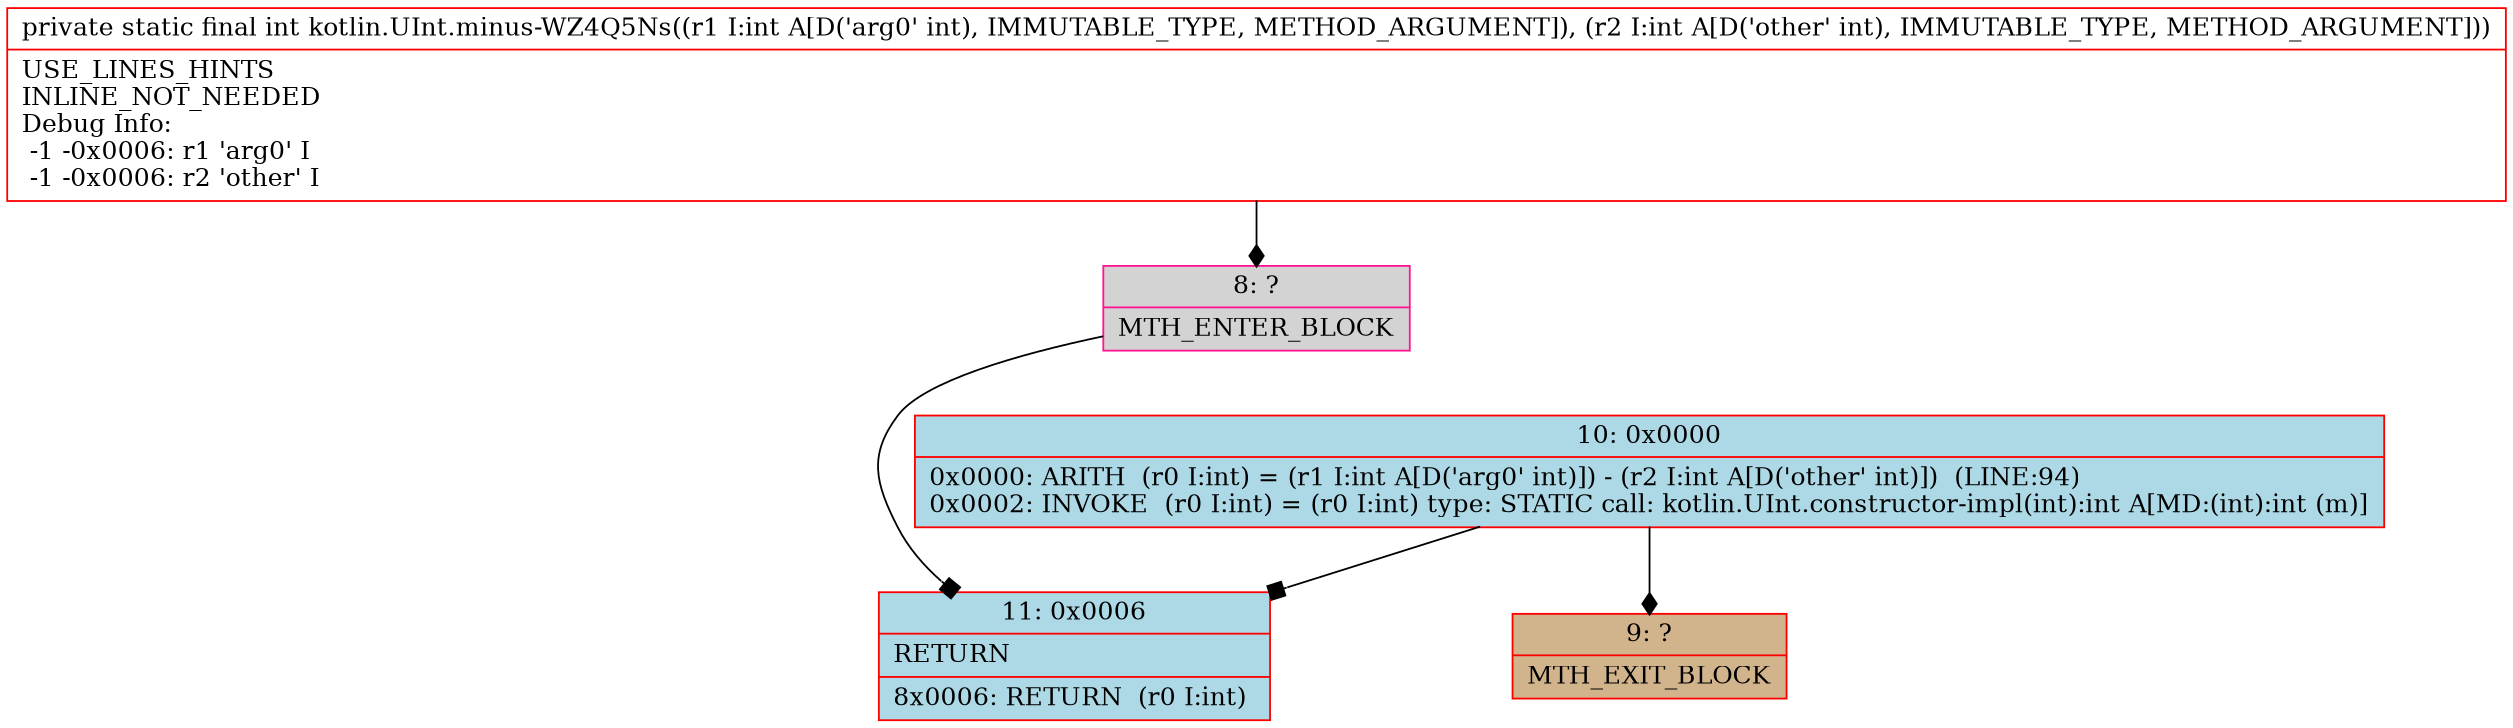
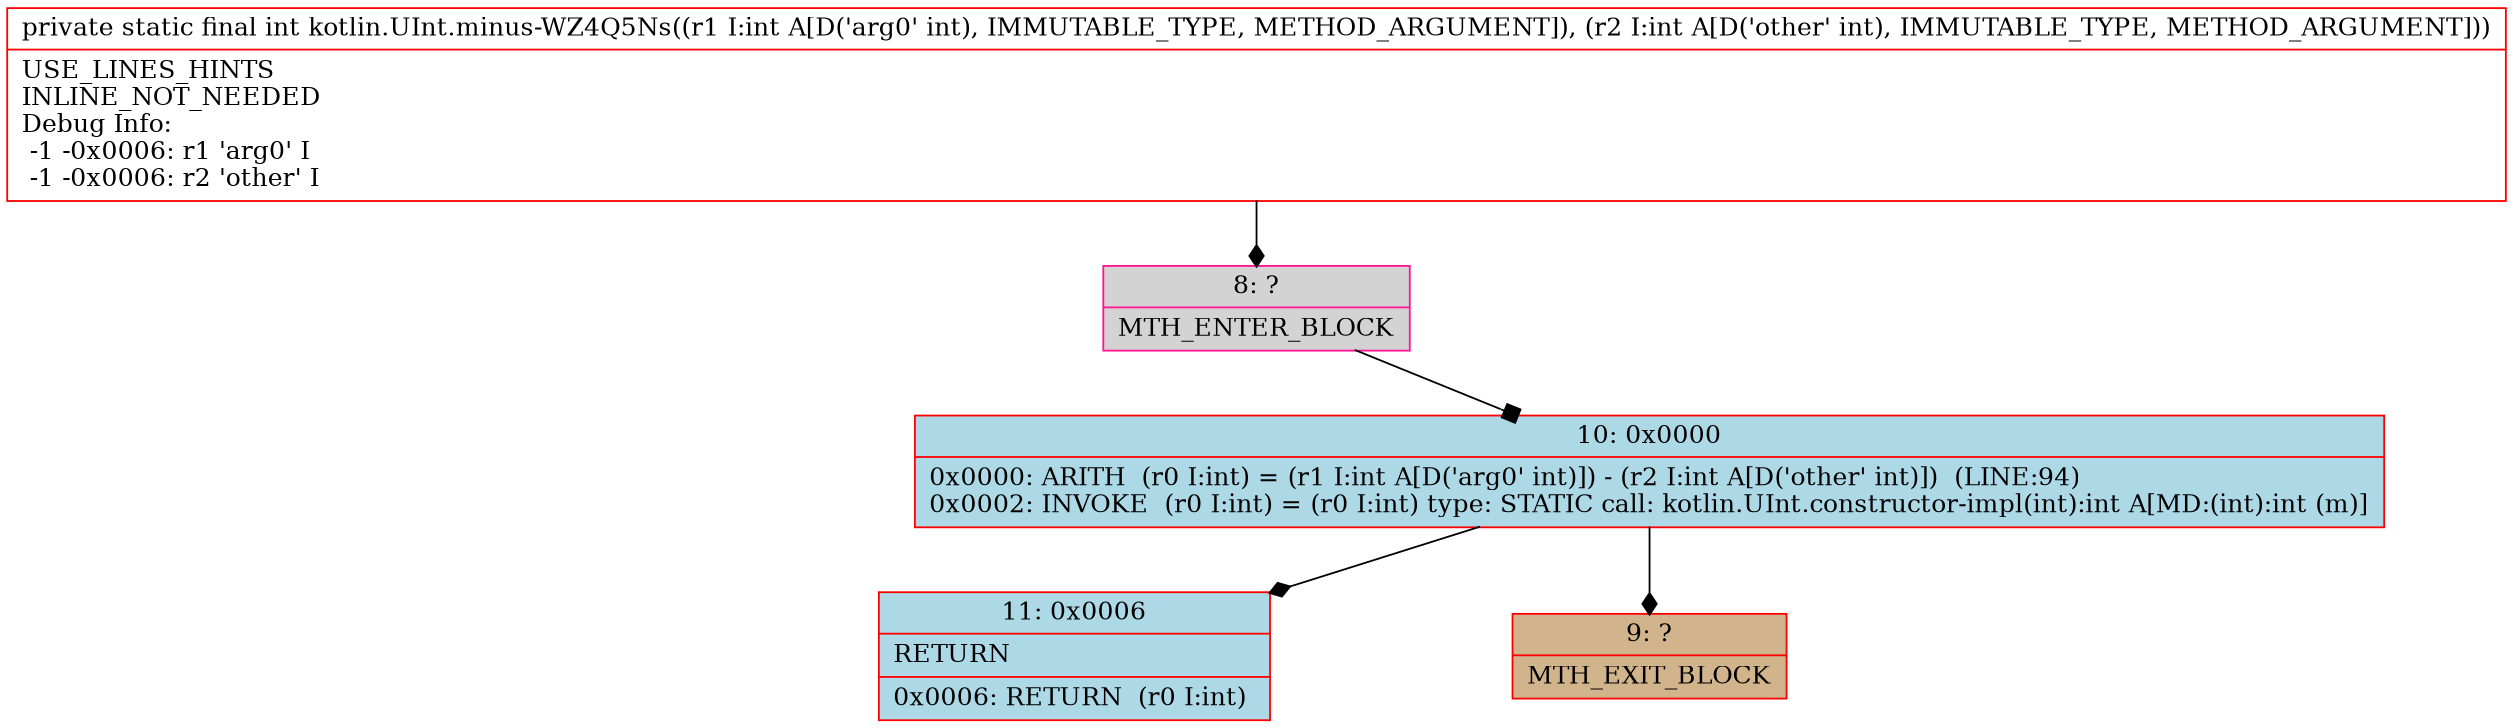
edge "8: ?" -> "11: 0x0006": now "8: ?" -> "10: 0x0000"
edge "10: 0x0000" -> "11: 0x0006": arrowhead box -> diamond
node "11: 0x0006": text "8x0006: RETURN  (r0 I:int)" -> "0x0006: RETURN  (r0 I:int)"
